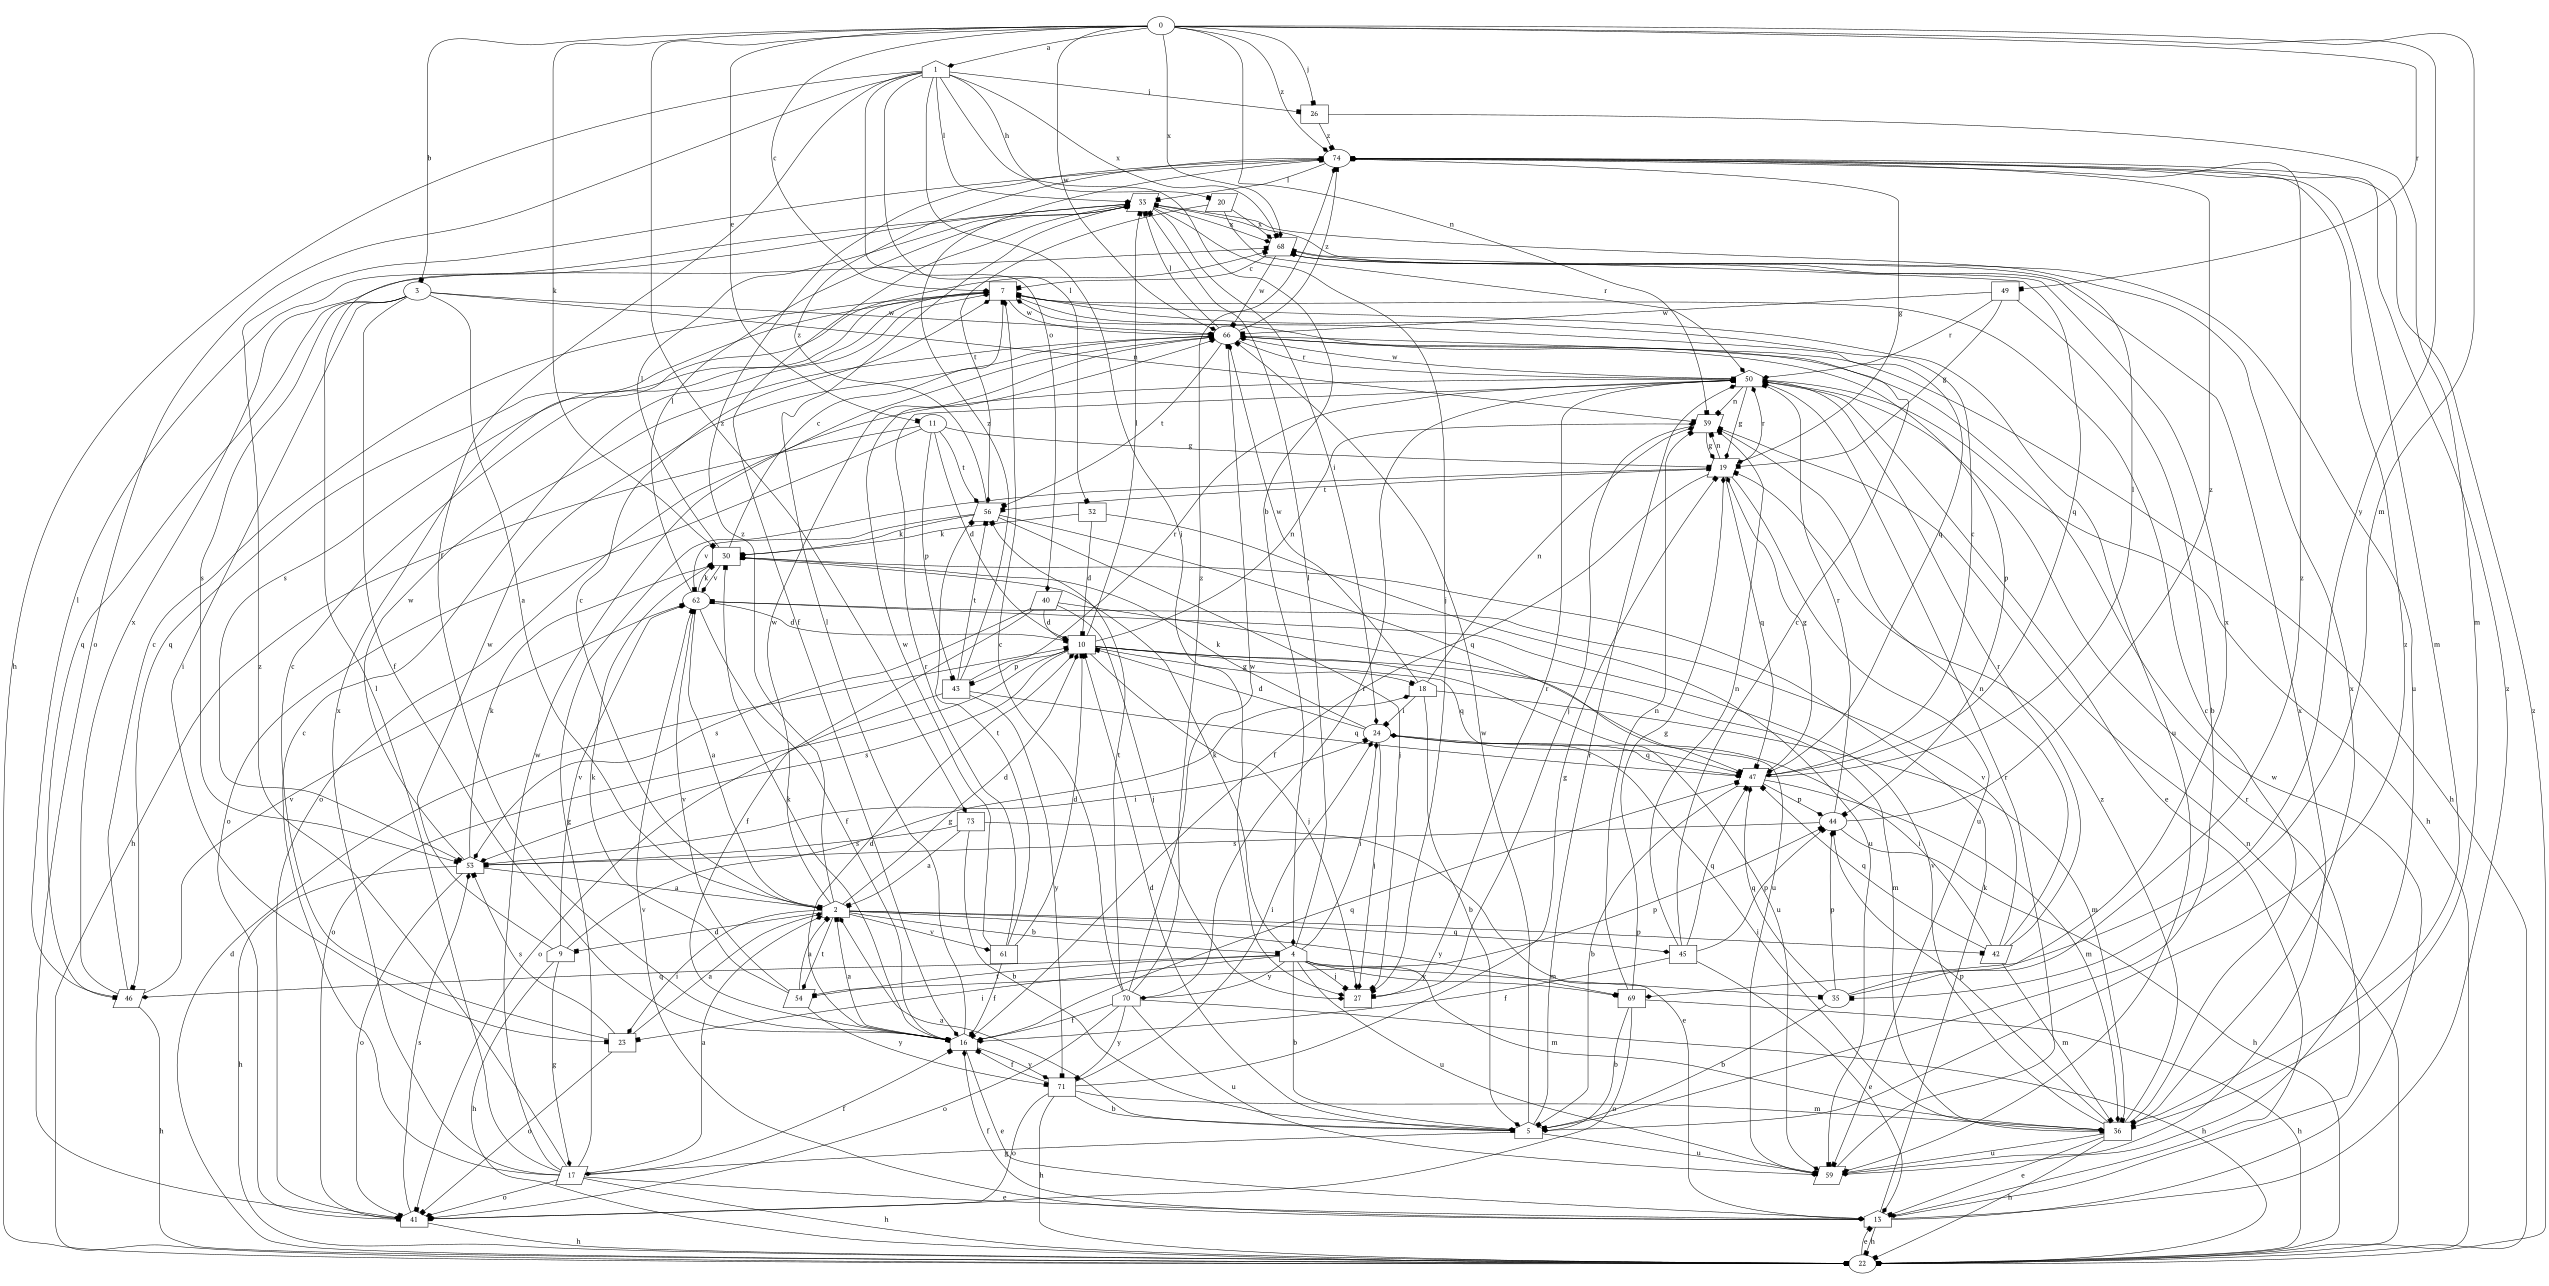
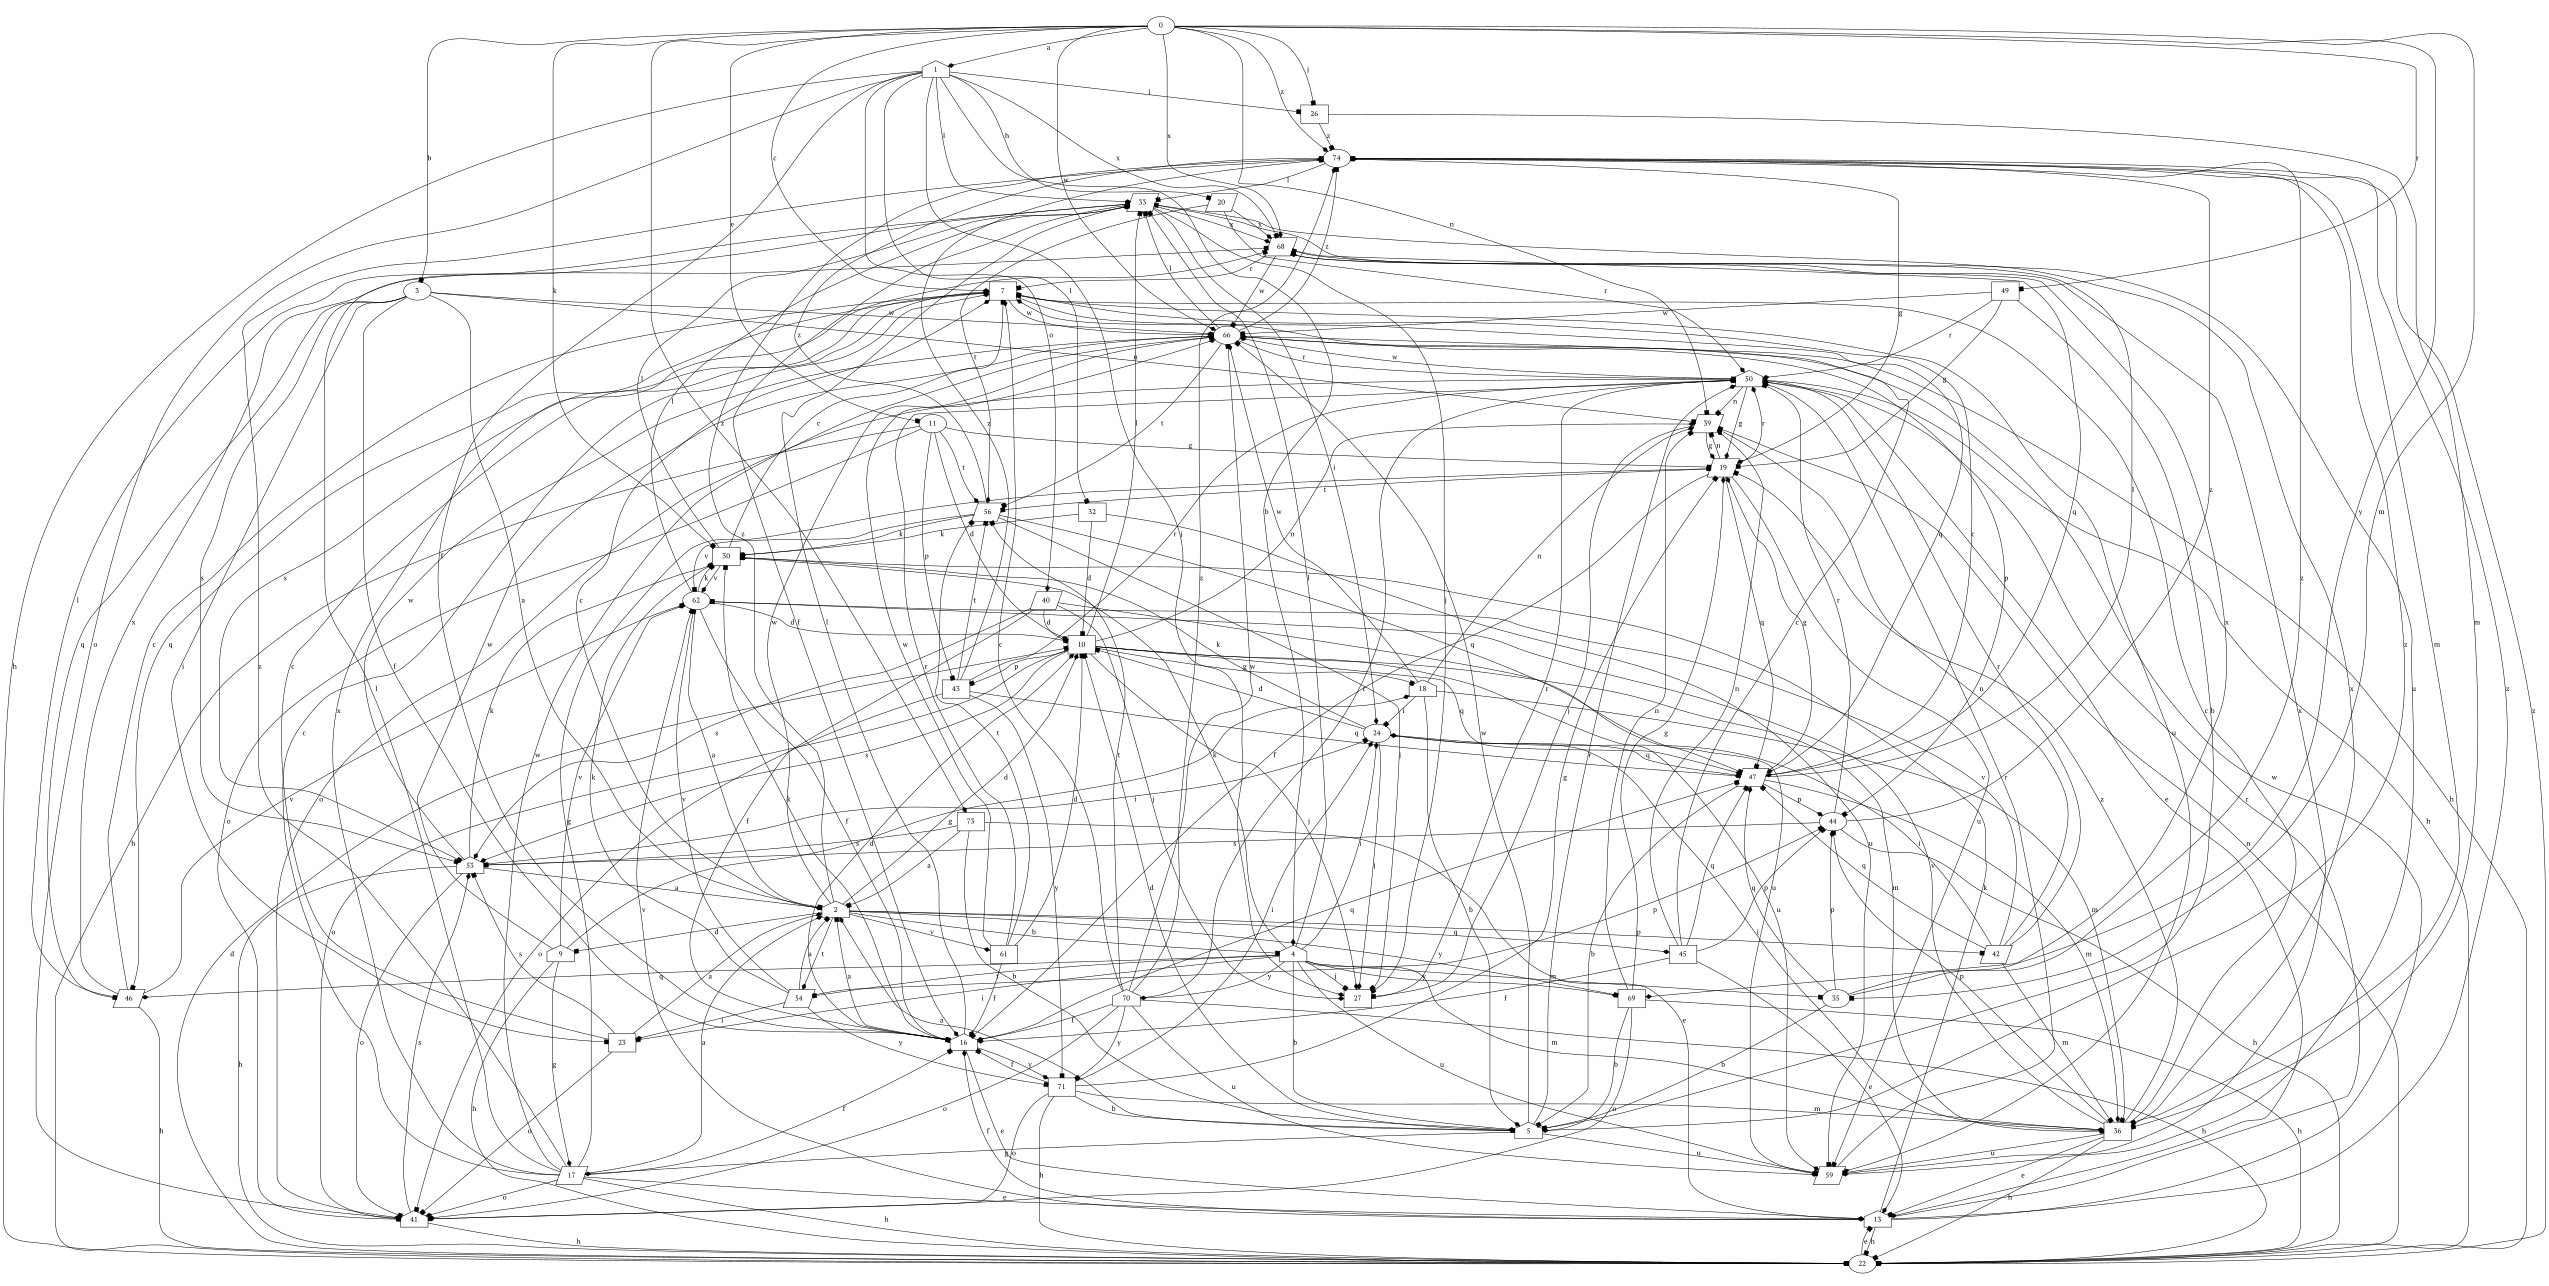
edge "2" -> "23": now "54" -> "23"
